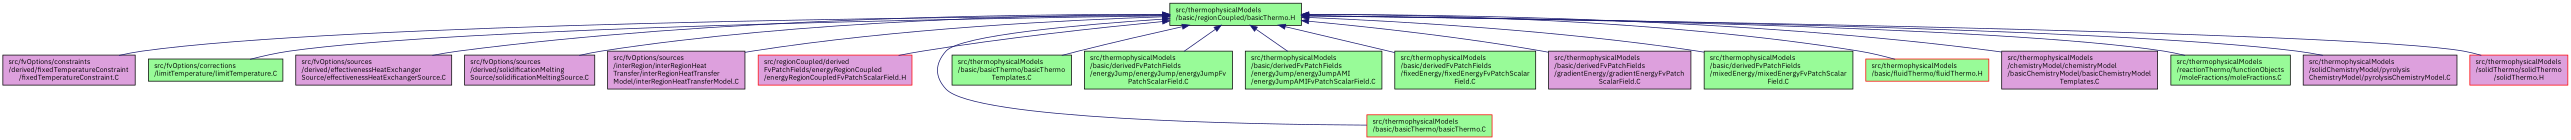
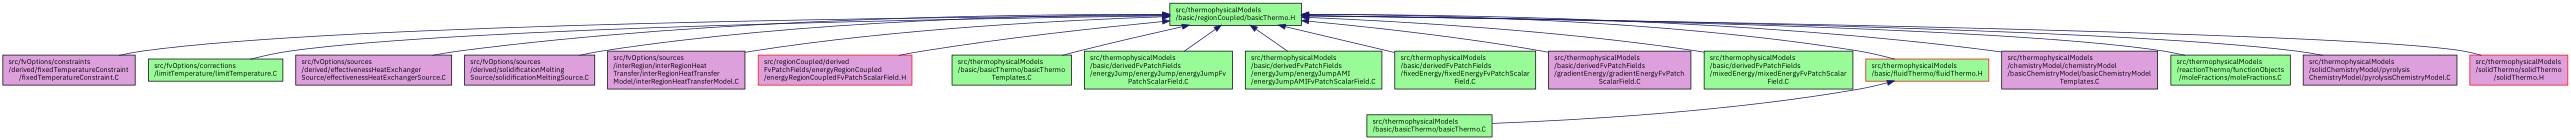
edge "src/thermophysicalModels /basic/basicThermo/basicThermo.C" -> "src/thermophysicalModels /basic/regionCoupled/basicThermo.H": now "src/thermophysicalModels /basic/basicThermo/basicThermo.C" -> "src/thermophysicalModels /basic/fluidThermo/fluidThermo.H"
node "src/thermophysicalModels /basic/basicThermo/basicThermo.C": color red -> black
